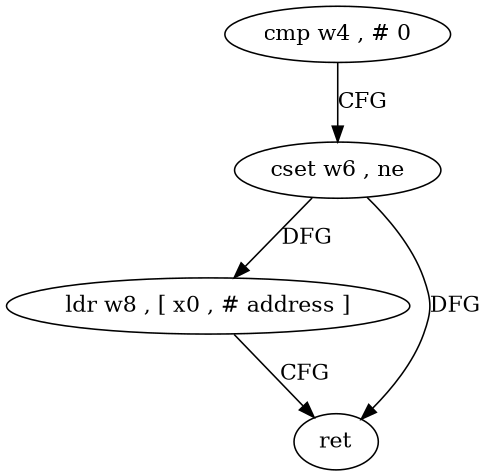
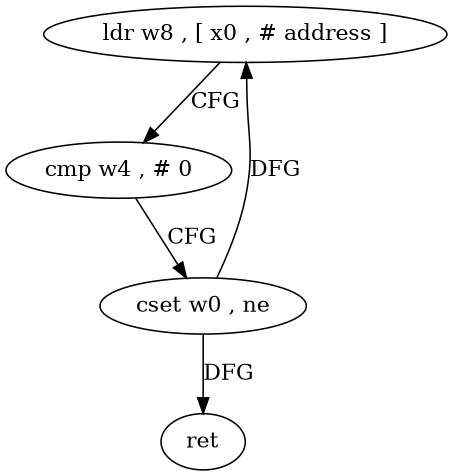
node "cset w6 , ne": label "cset w6 , ne" -> "cset w0 , ne"
edge "ldr w8 , [ x0 , # address ]" -> "ret": now "ldr w8 , [ x0 , # address ]" -> "cmp w4 , # 0"
